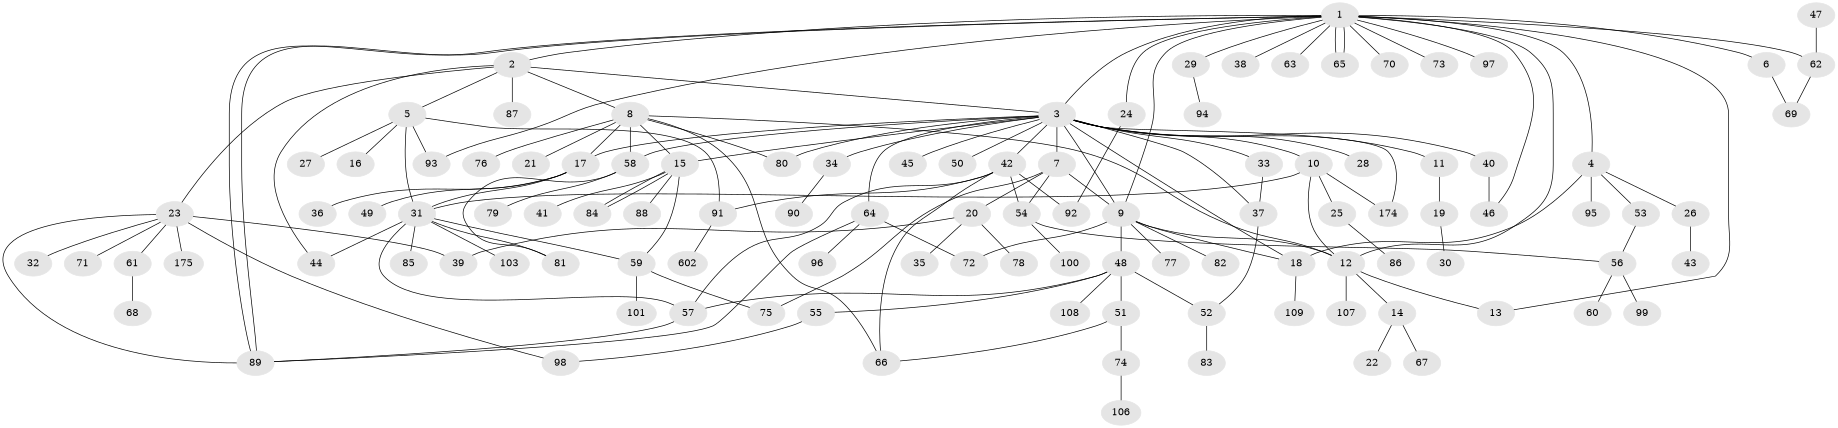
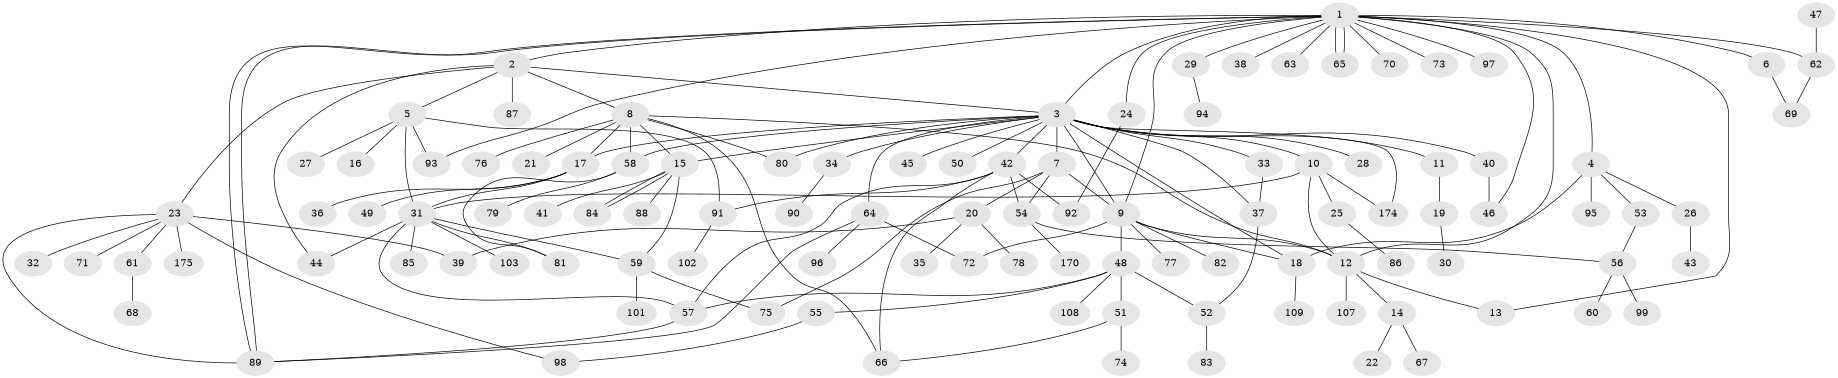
node "602": label "602" -> "102"
node "100": label "100" -> "170"
node "106": removed
